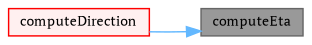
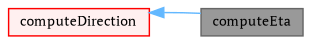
edge "computeDirection" -> "computeEta": reversed
